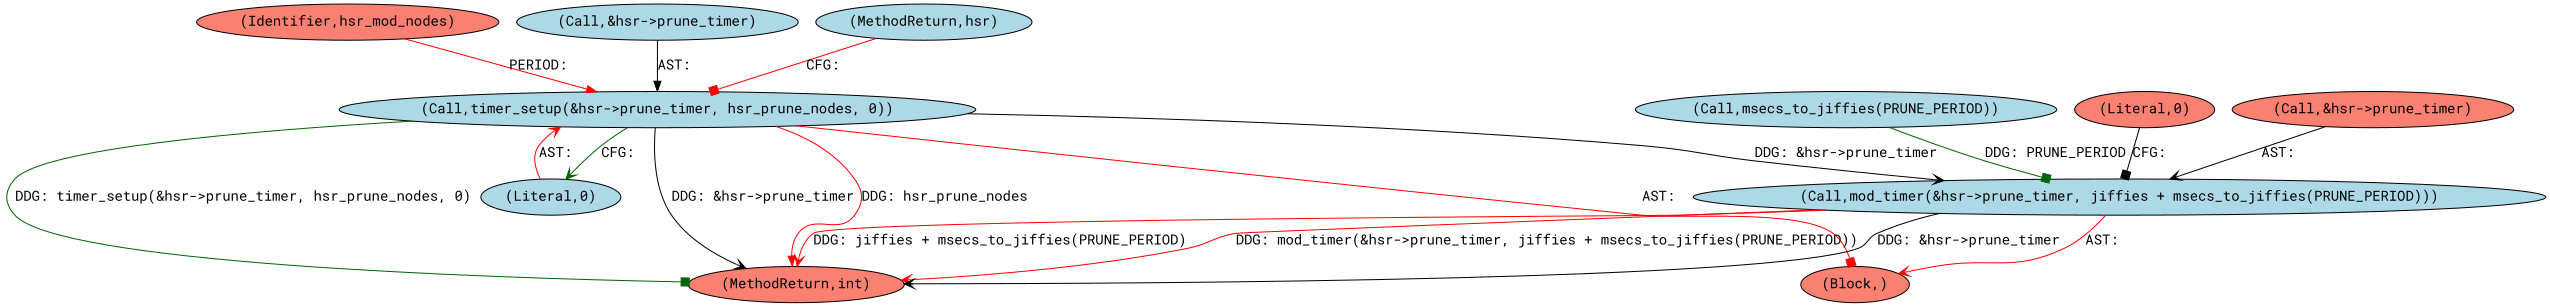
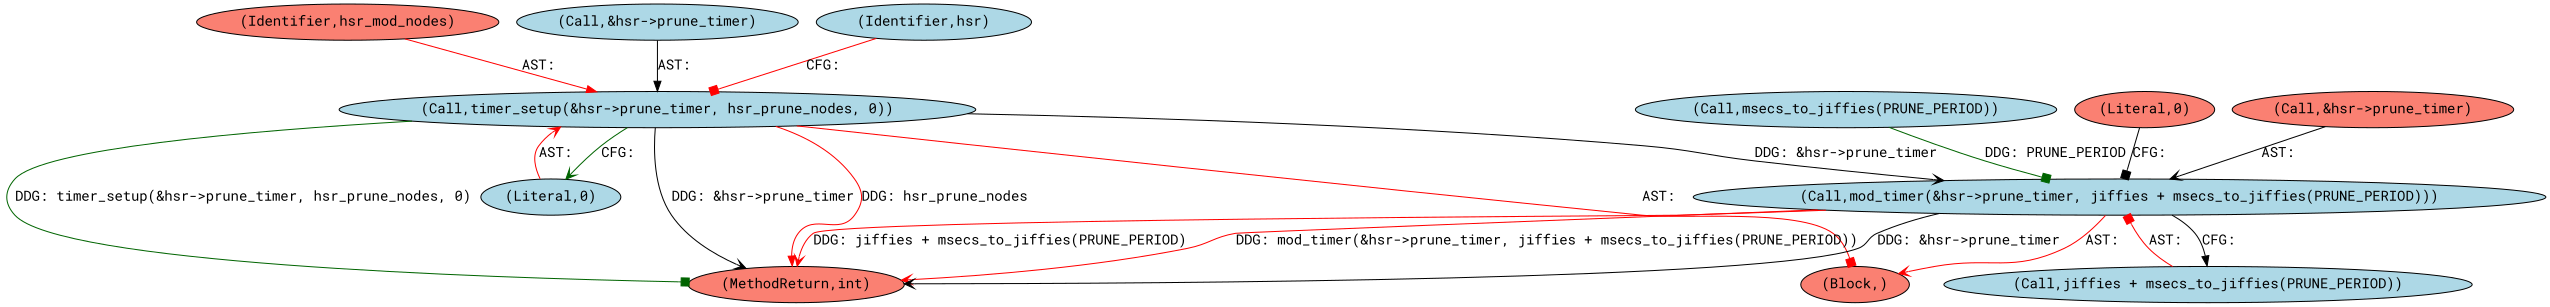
node "(MethodReturn,hsr)": label "(MethodReturn,hsr)" -> "(Identifier,hsr)"
edge "(Identifier,hsr_mod_nodes)" -> "(Call,timer_setup(&hsr->prune_timer, hsr_prune_nodes, 0))": label "PERIOD: " -> "AST: "
node "(Call,jiffies + msecs_to_jiffies(PRUNE_PERIOD))": added
